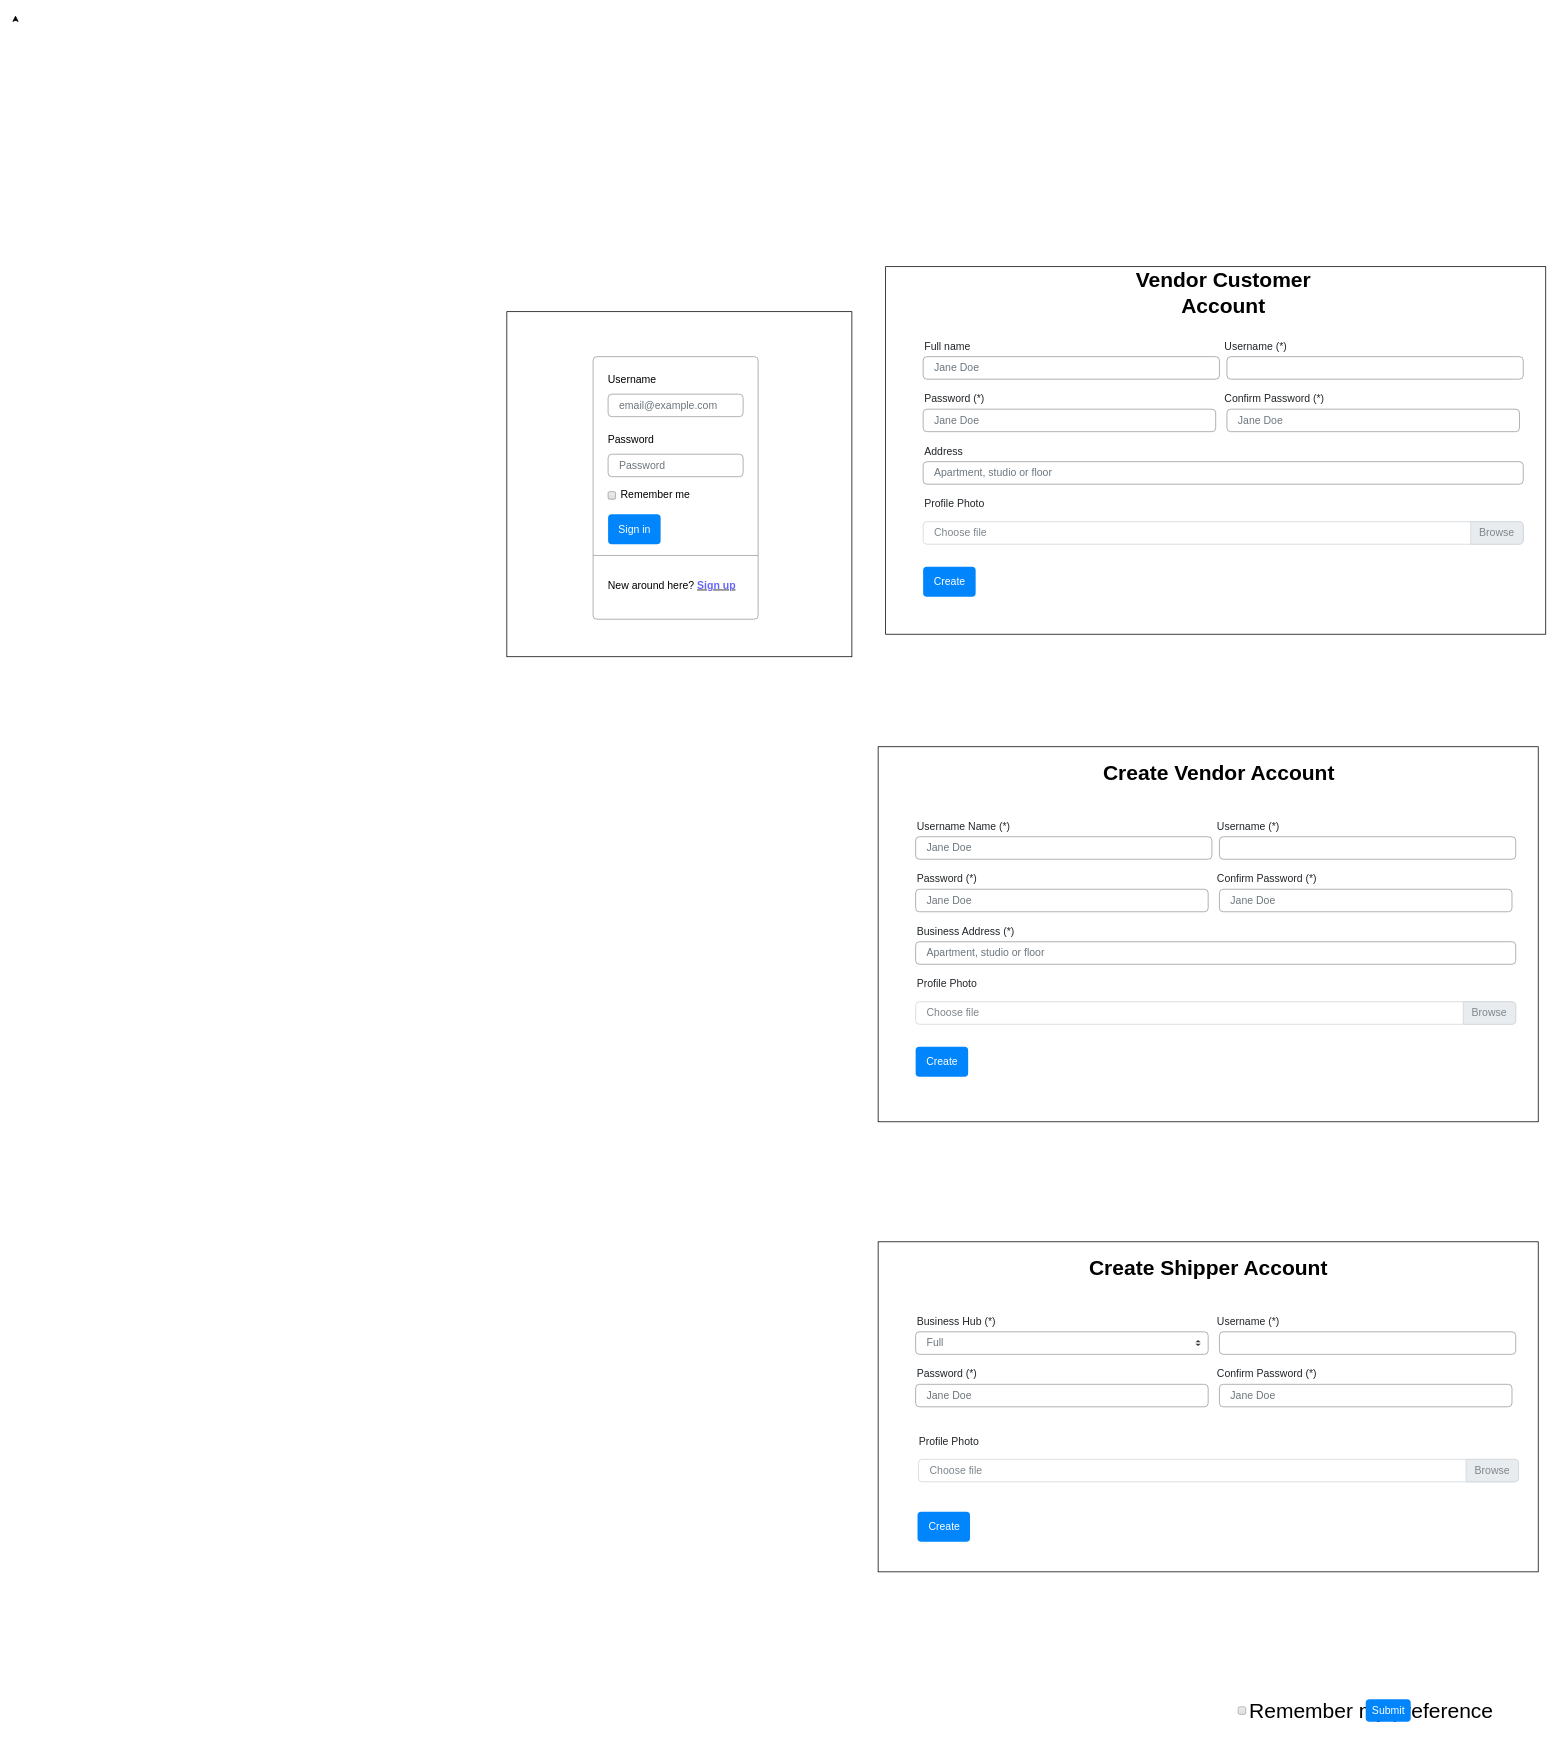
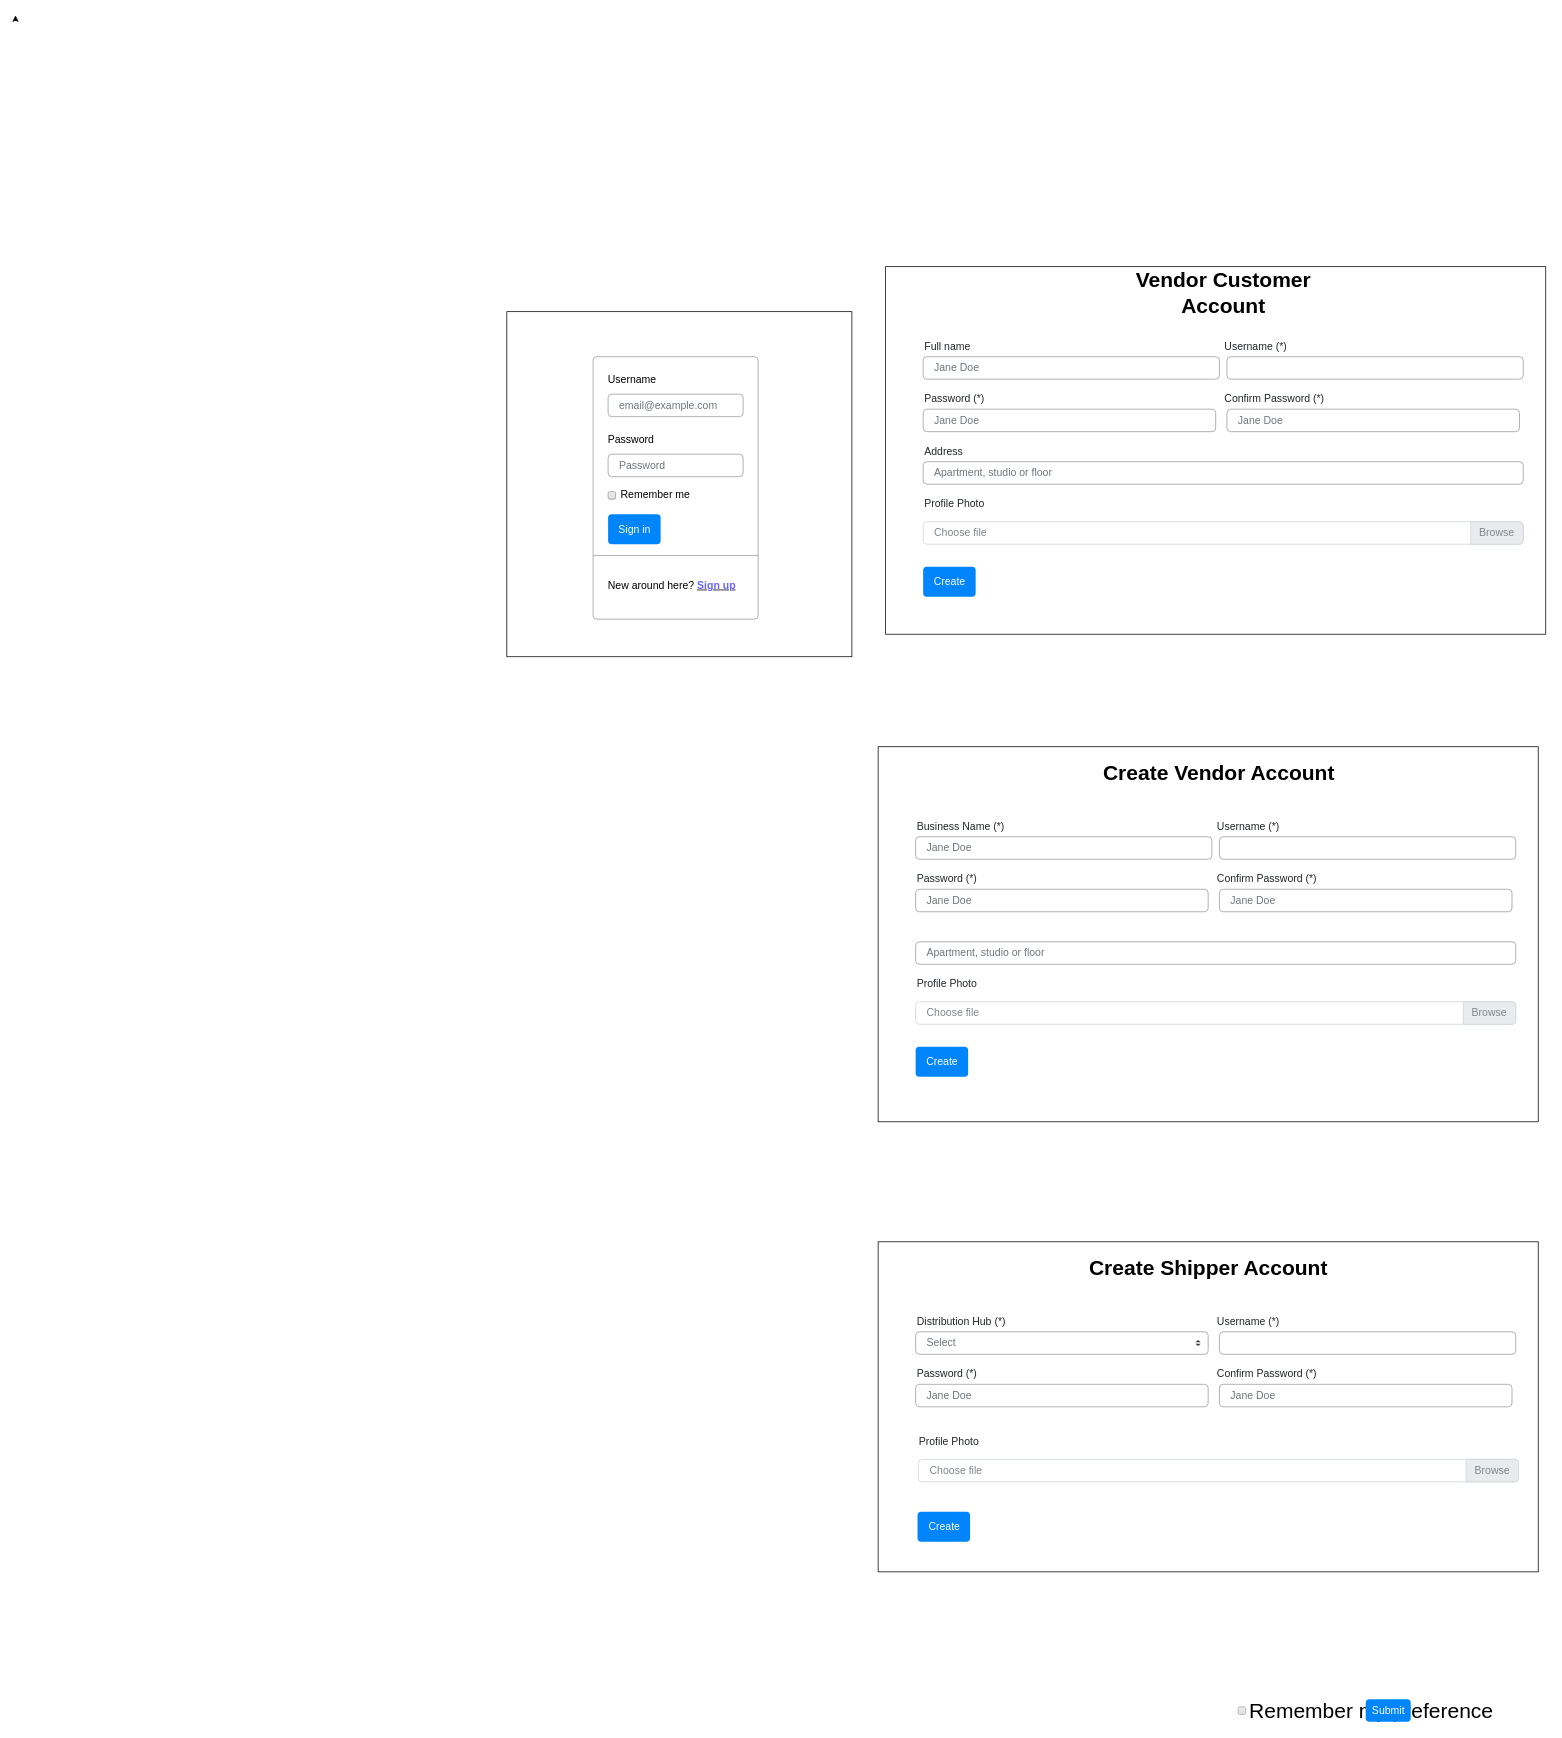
node "Username Name (*)": label "Username Name (*)" -> "Business Name (*)"
node "Business Address (*)": removed
node "Business Hub (*)": label "Business Hub (*)" -> "Distribution Hub (*)"
node "Full": label "Full" -> "Select"
